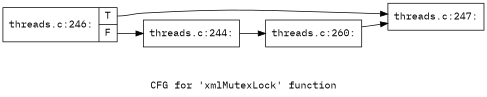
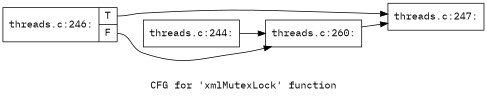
edge "threads.c:246:" -> "threads.c:244:": now "threads.c:246:" -> "threads.c:260:"
